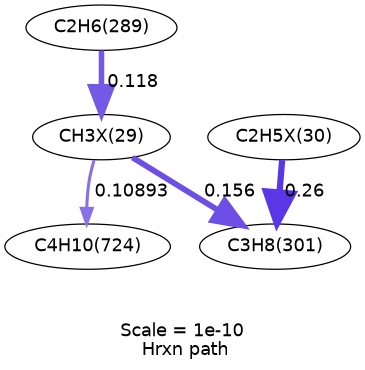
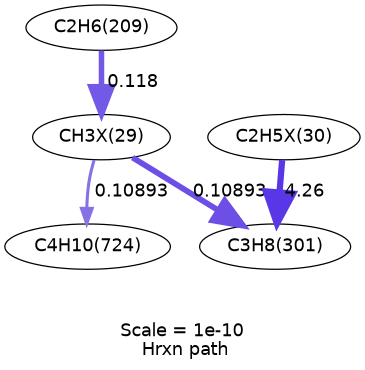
node "C2H6(289)": label "C2H6(289)" -> "C2H6(209)"
edge "CH3X(29)" -> "C3H8(301)": label " 0.156" -> " 0.10893"
edge "C2H5X(30)" -> "C3H8(301)": label " 0.26" -> " 4.26"
